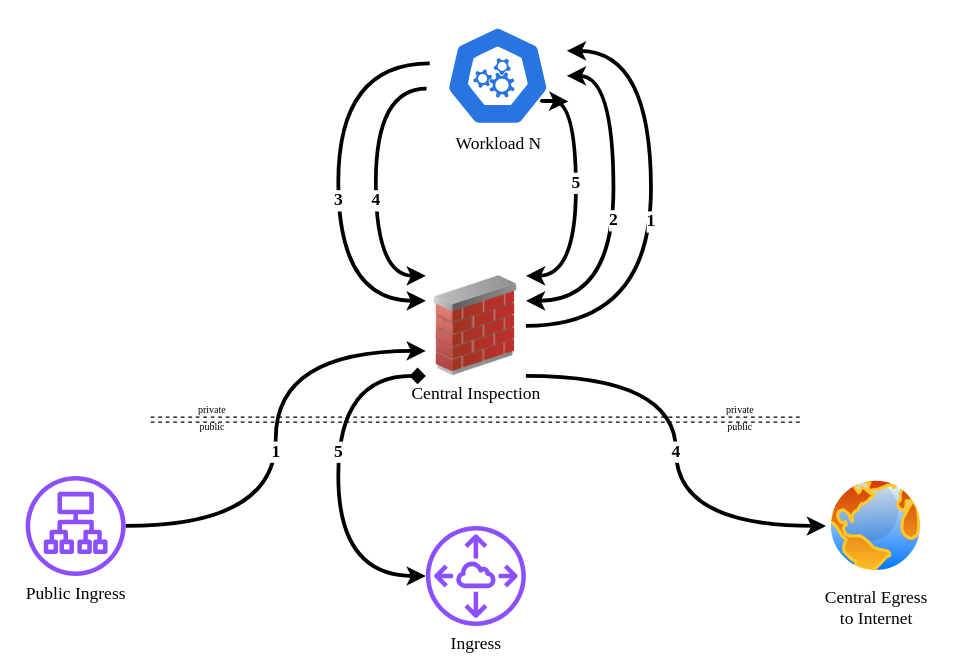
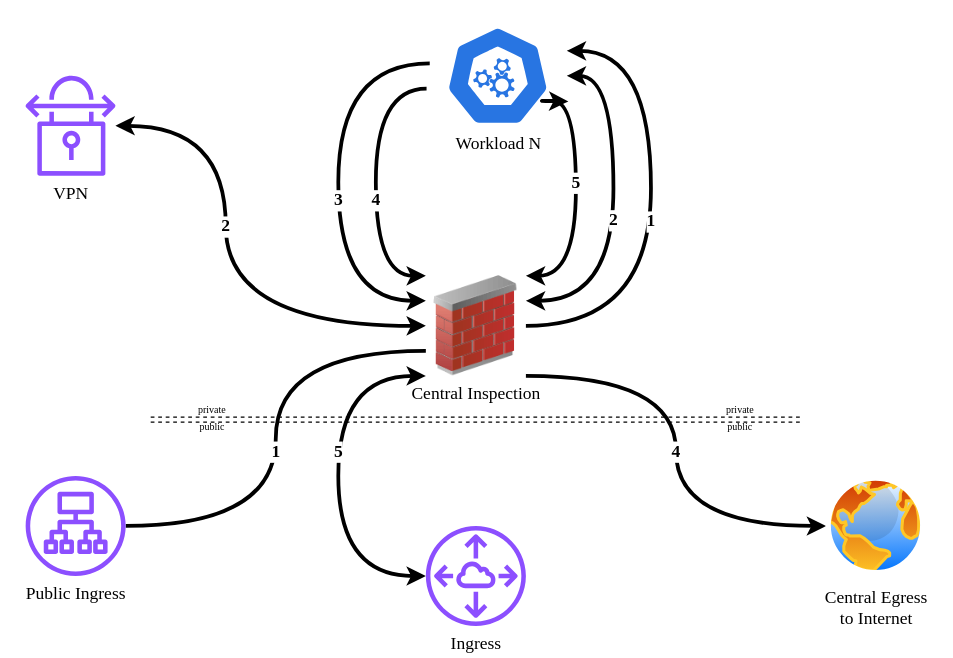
node "VPN": added
edge "VPN" -- "Central Inspection": added, label "2"
edge "Public Ingress" -> "Central Inspection": arrowhead classic -> none
edge "Central Inspection" -- "Ingress": arrowhead diamond -> classic
